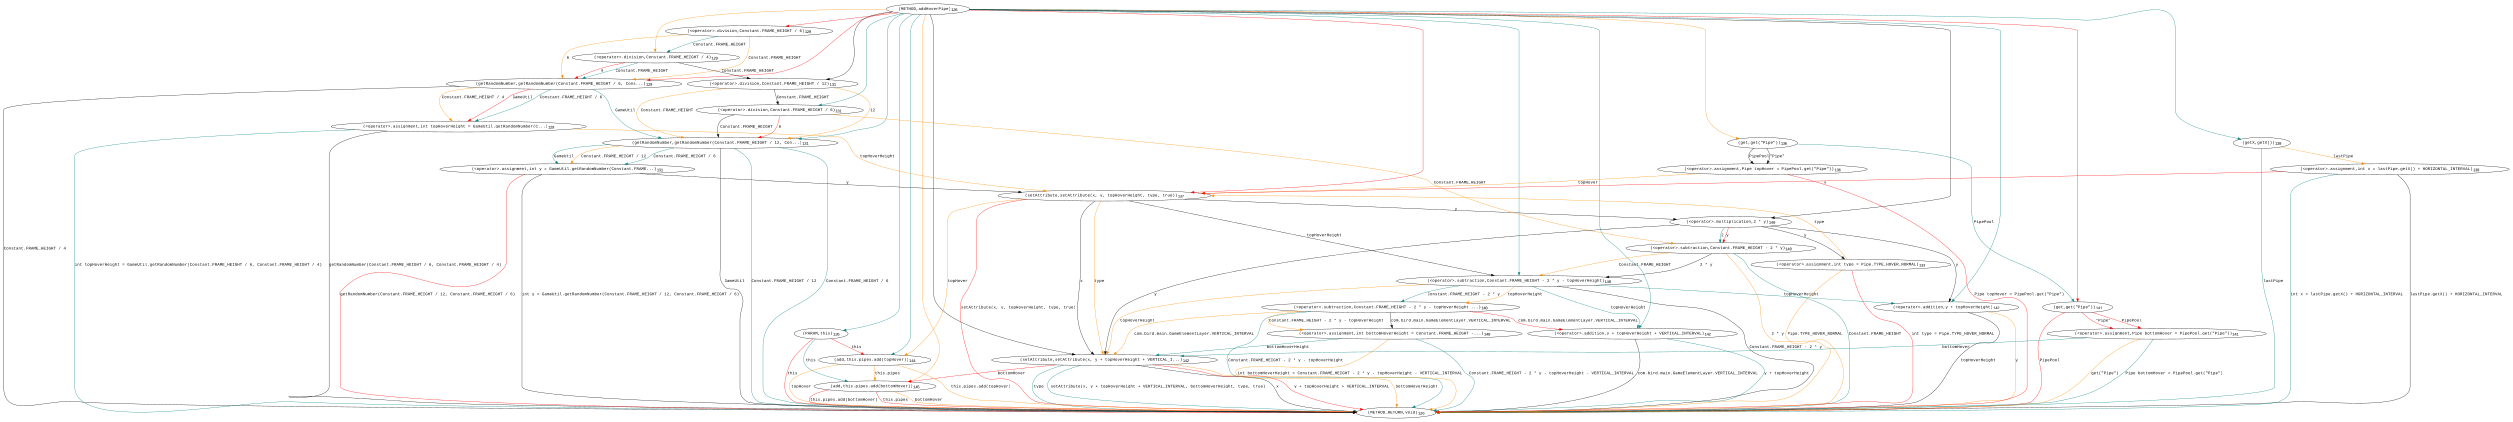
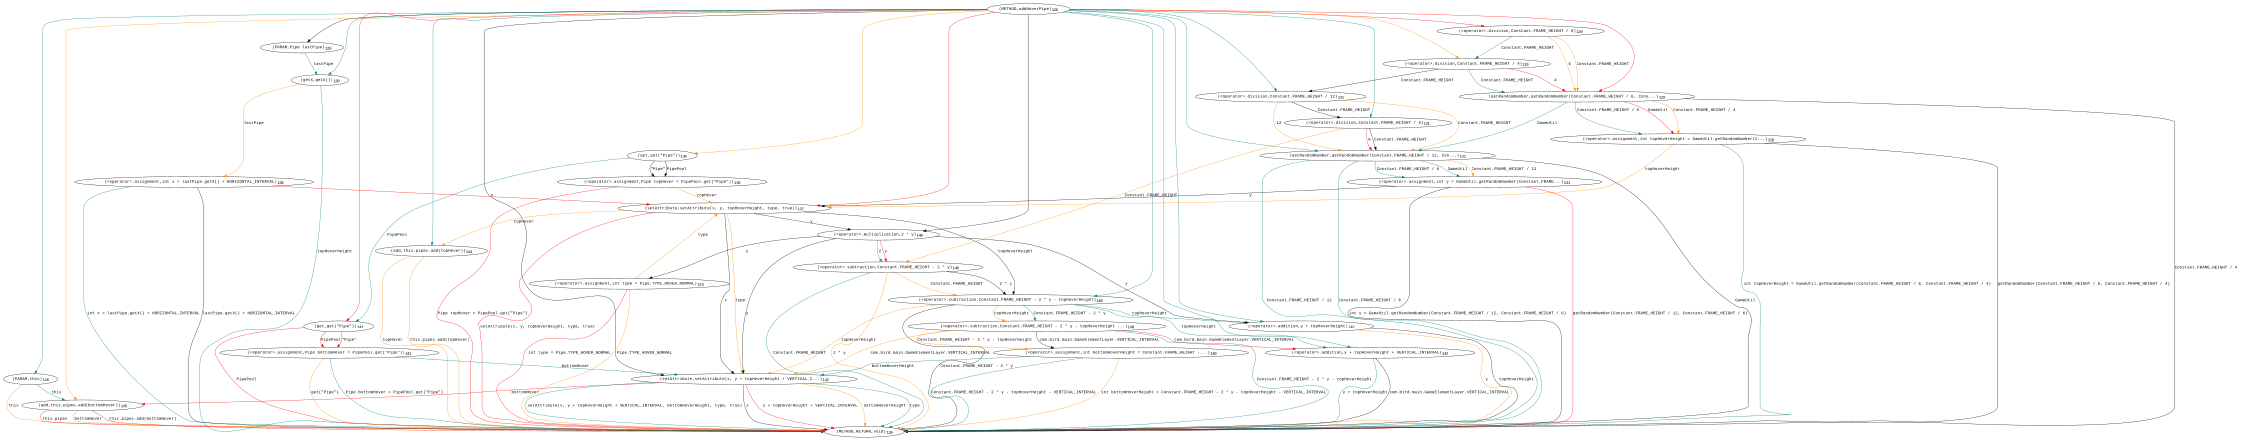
edge "(METHOD,addHoverPipe)" -> "(<operator>.division,Constant.FRAME_HEIGHT / 12)": color black -> teal
node "(PARAM,Pipe lastPipe)": added
edge "(getX,getX())" -> "(METHOD_RETURN,void)": label "lastPipe" -> "topHoverHeight"
edge "(PARAM,this)" -> "(add,this.pipes.add(topHover))": removed, label "this"
edge "(add,this.pipes.add(topHover))" -> "(add,this.pipes.add(bottomHover))": removed, label "this.pipes"
edge "(PARAM,this)" -> "(METHOD_RETURN,void)": color red -> darkorange
